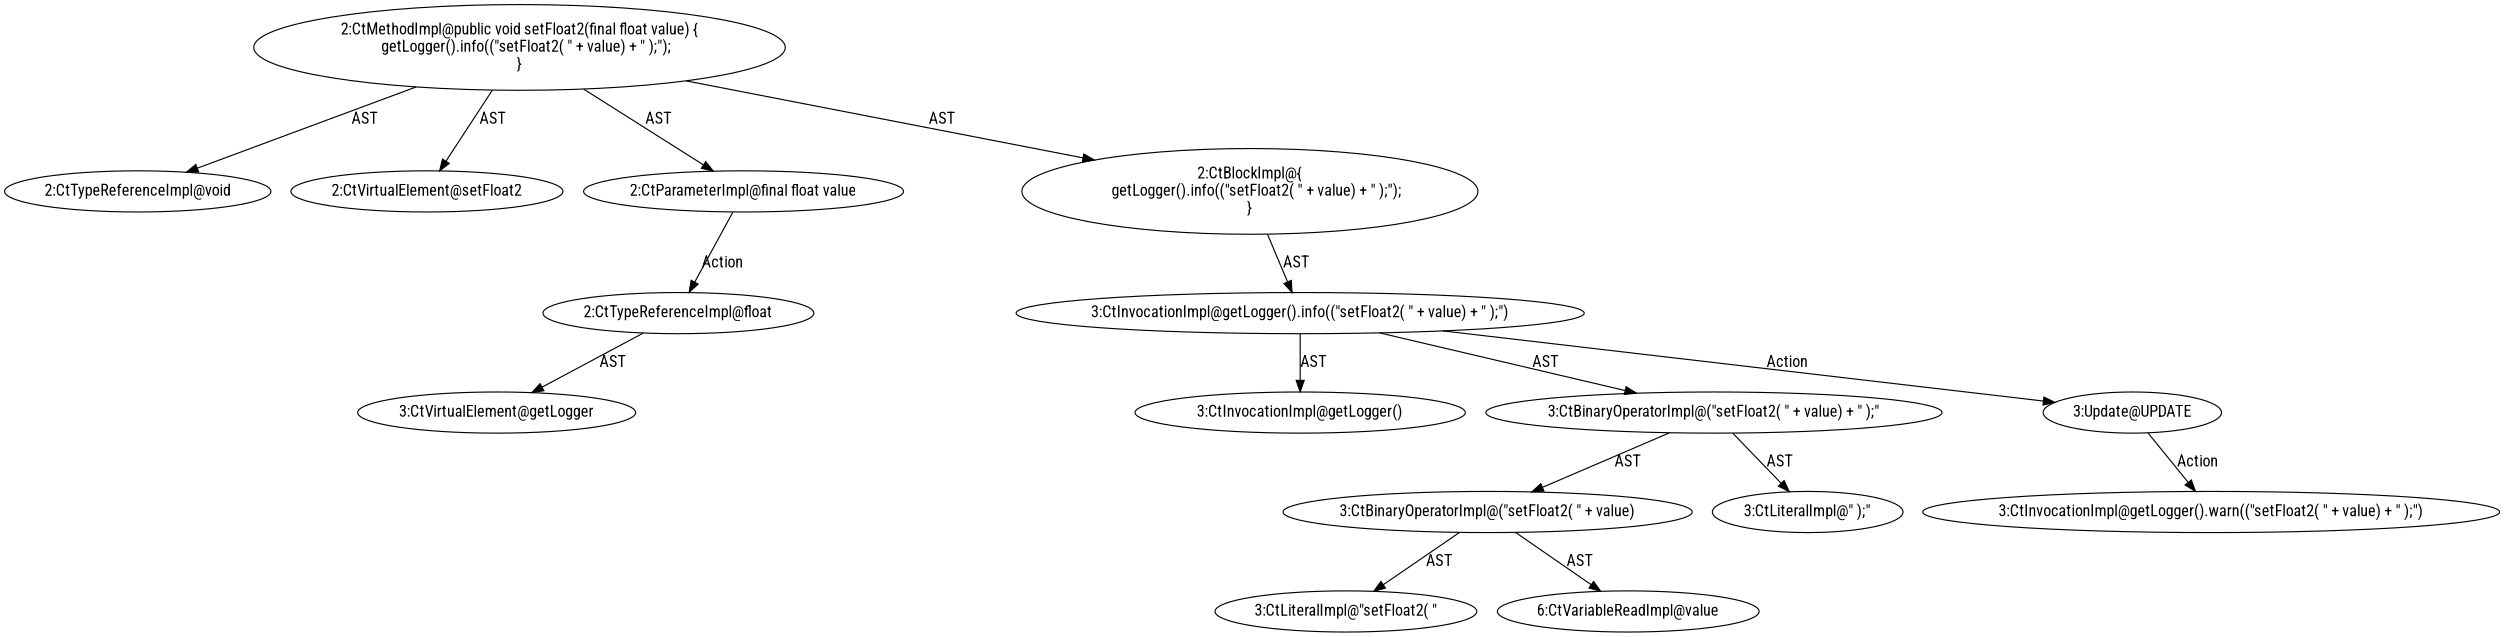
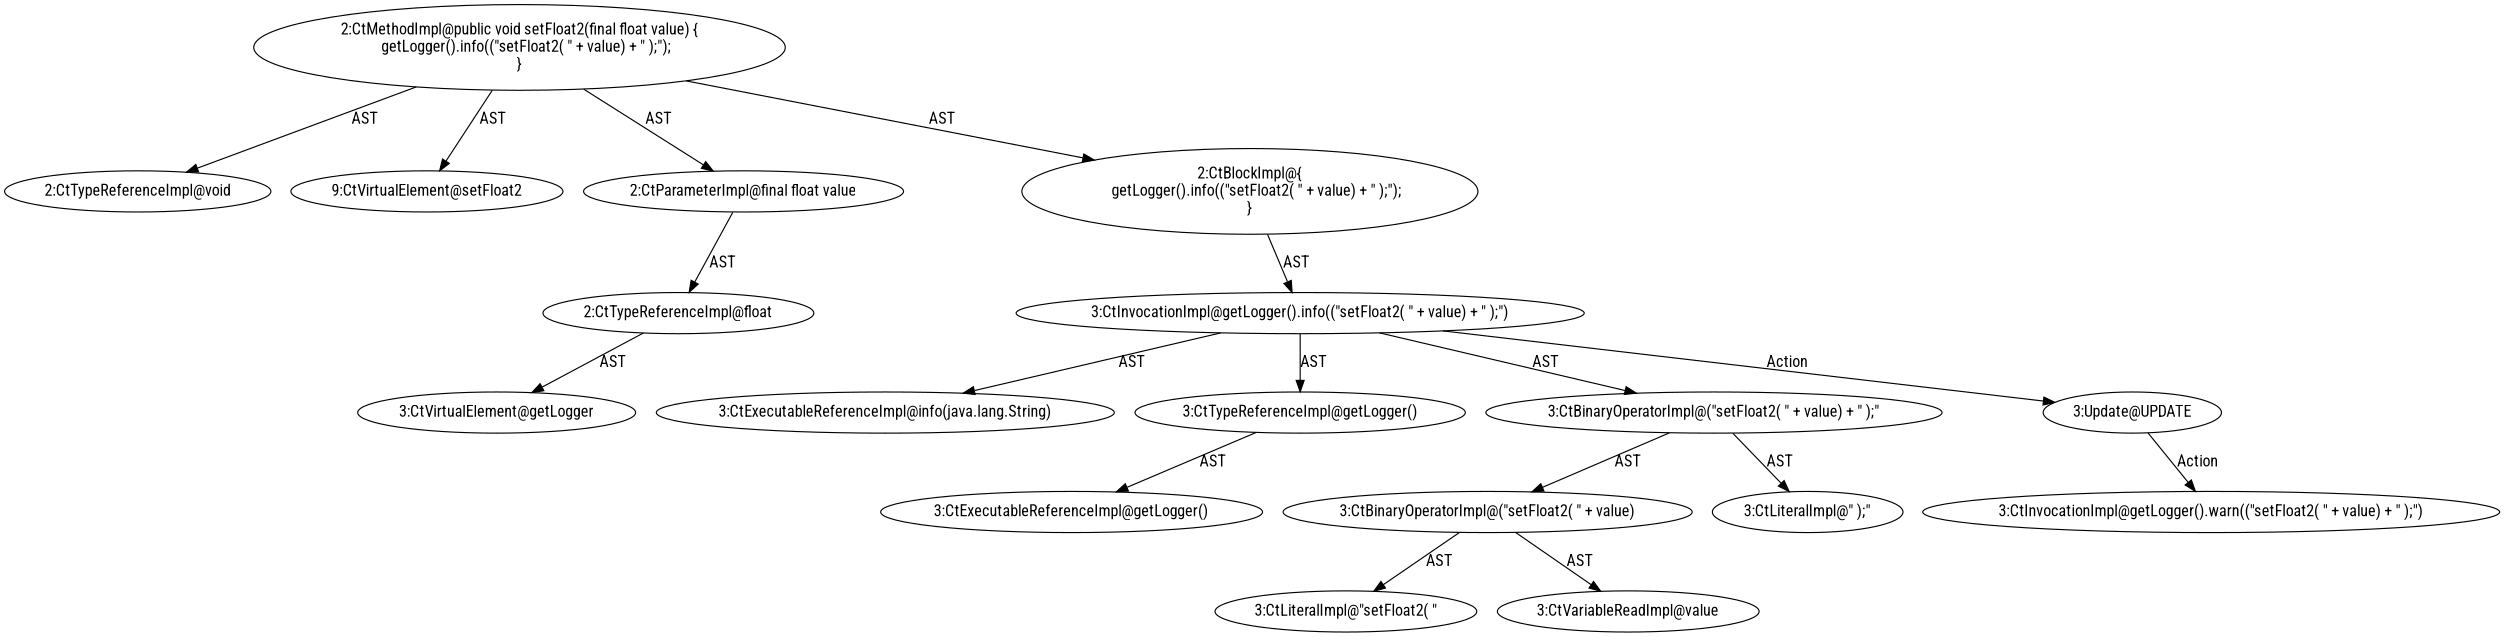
node "2:CtVirtualElement@setFloat2": label "2:CtVirtualElement@setFloat2" -> "9:CtVirtualElement@setFloat2"
edge "2:CtParameterImpl@final float value" -> "2:CtTypeReferenceImpl@float": label "Action" -> "AST"
node "3:CtExecutableReferenceImpl@info(java.lang.String)": added
node "3:CtInvocationImpl@getLogger()": label "3:CtInvocationImpl@getLogger()" -> "3:CtTypeReferenceImpl@getLogger()"
node "3:CtExecutableReferenceImpl@getLogger()": added
node "6:CtVariableReadImpl@value": label "6:CtVariableReadImpl@value" -> "3:CtVariableReadImpl@value"
